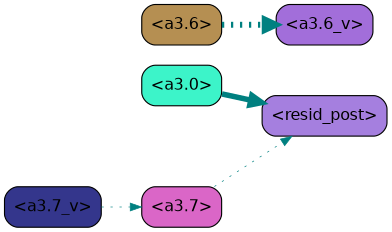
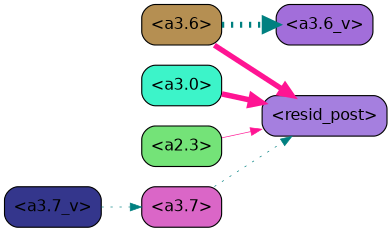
edge "<a3.6>" -> "<resid_post>": added
edge "<a3.0>" -> "<resid_post>": color teal -> deeppink
node "<a2.3>": added
